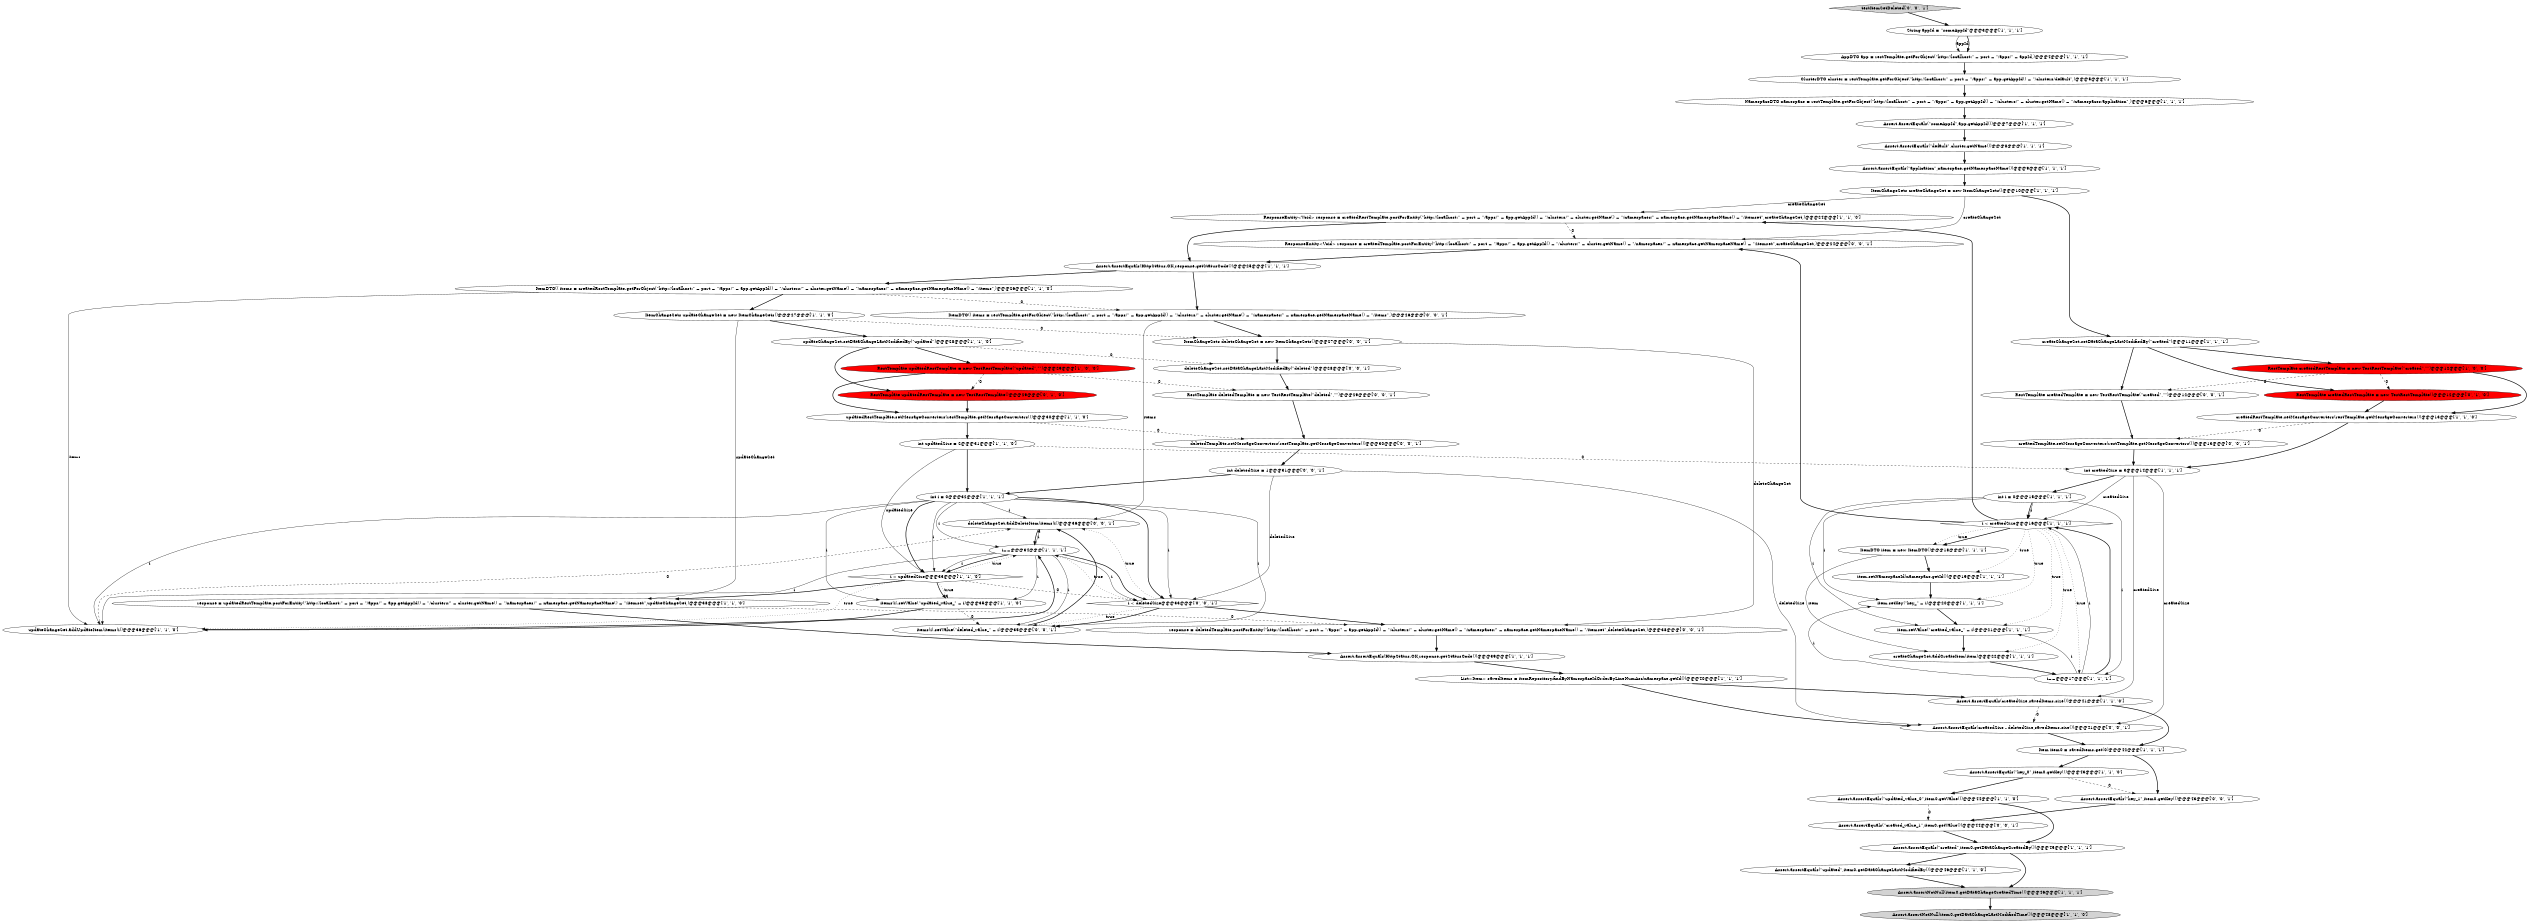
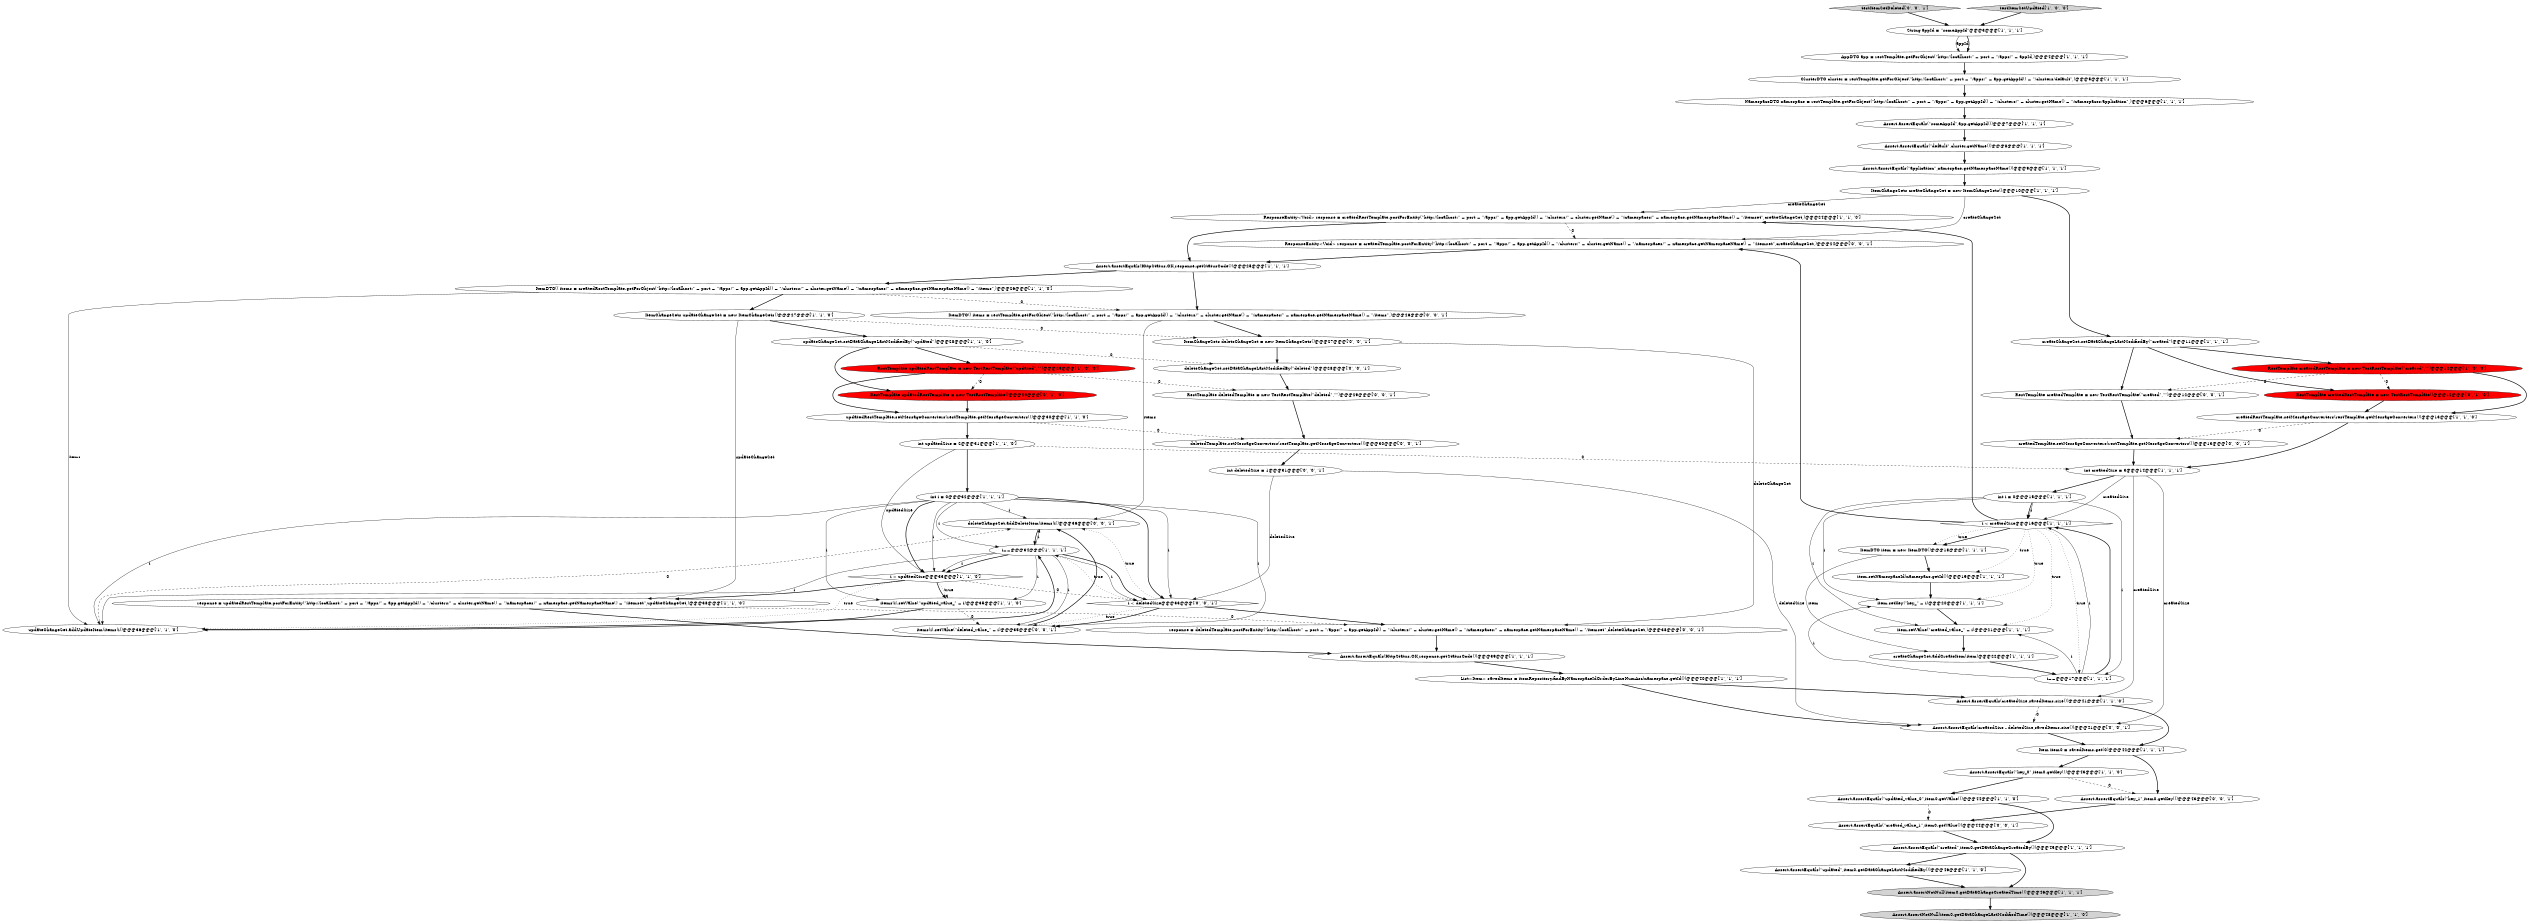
node "testItemSetUpdated['1', '0', '0']": added
edge "int deletedSize = 1@@@31@@@['0', '0', '1']" -> "int i = 0@@@32@@@['1', '1', '1']": removed
edge "i < updatedSize@@@33@@@['1', '1', '0']" -> "i++@@@34@@@['1', '1', '1']": removed, label "true"
edge "i < createdSize@@@16@@@['1', '1', '1']" -> "createChangeSet.addCreateItem(item)@@@22@@@['1', '1', '1']": removed, label "true"
